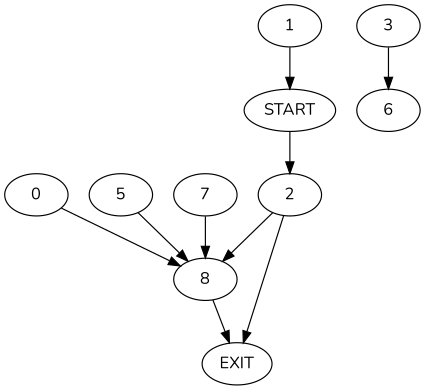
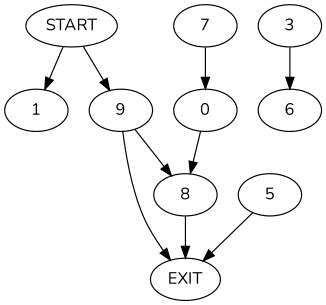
edge "1" -> "START": reversed
node "2": label "2" -> "9"
edge "7" -> "8": now "7" -> "0"
edge "5" -> "8": now "5" -> "EXIT"
